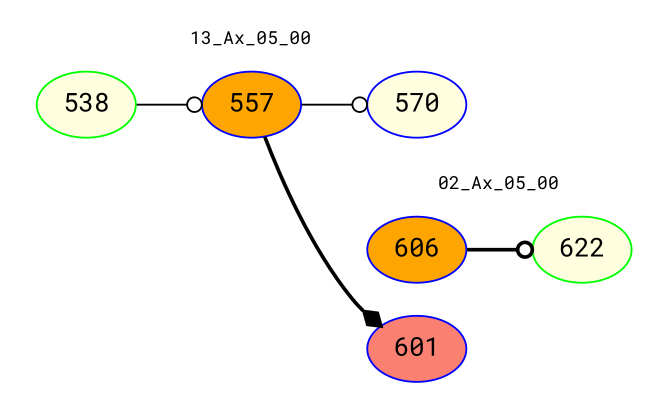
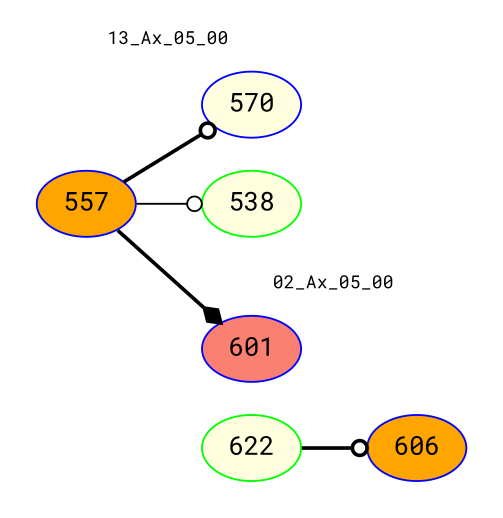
edge "538" -> "557": reversed
edge "557" -> "570": style solid -> bold
edge "606" -> "622": reversed
